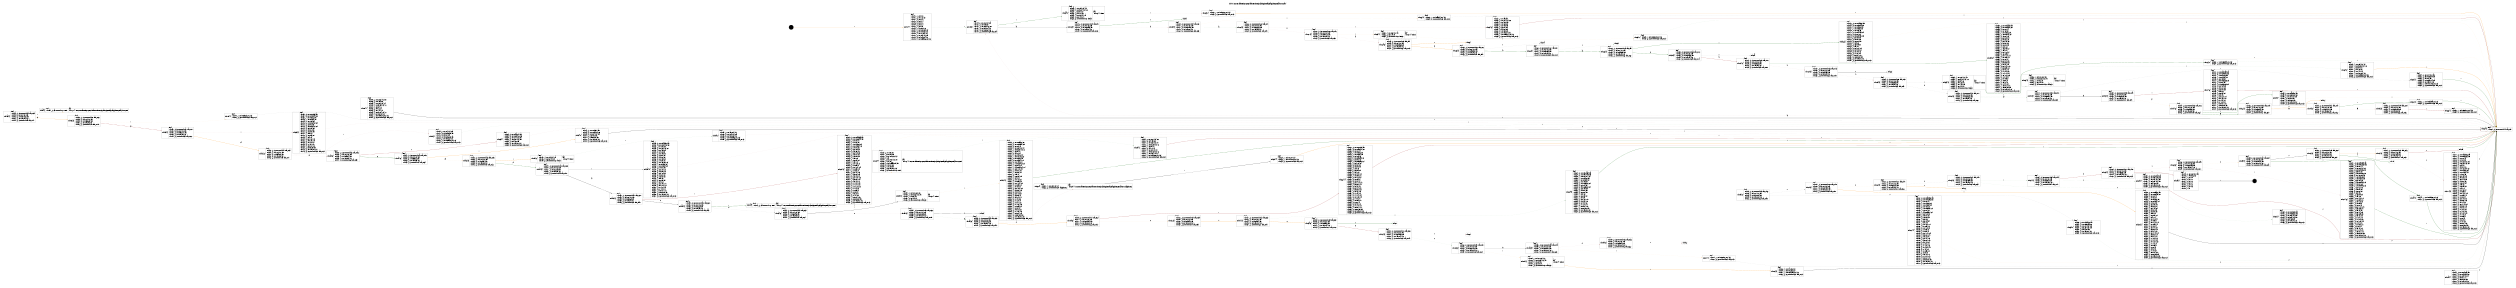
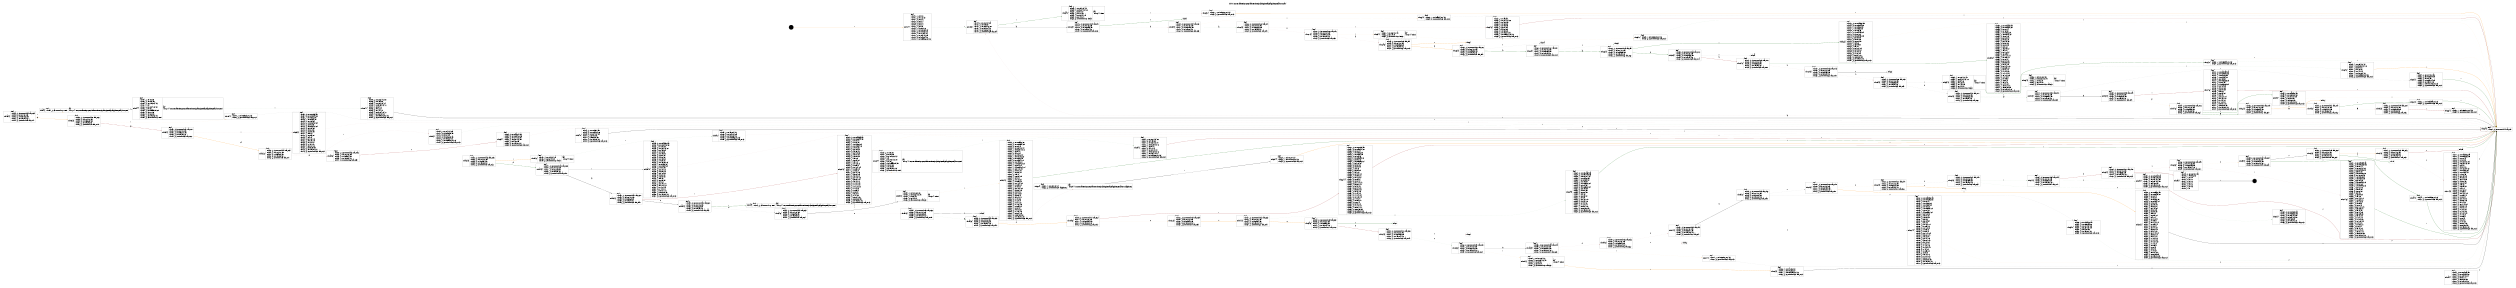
node "0x401eb4 [44]": added
node "0x401a47 [25]": removed
node "0x401bd7 [25]": added
